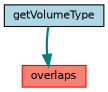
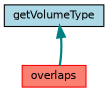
edge "getVolumeType" -> "overlaps": reversed
